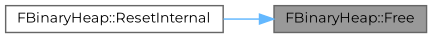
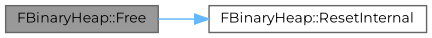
edge "FBinaryHeap::ResetInternal" -> "FBinaryHeap::Free": reversed
